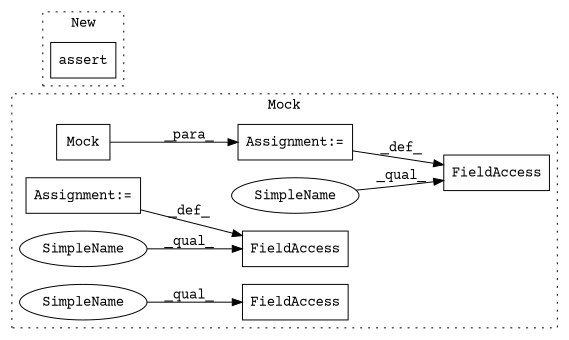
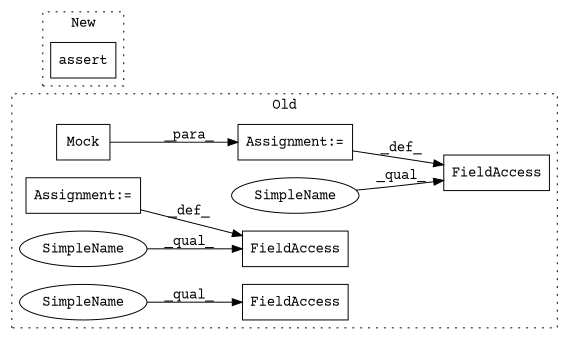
cluster "Mock": label "Mock" -> "Old"
